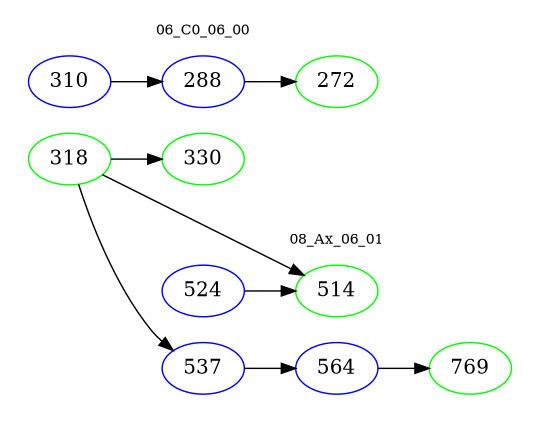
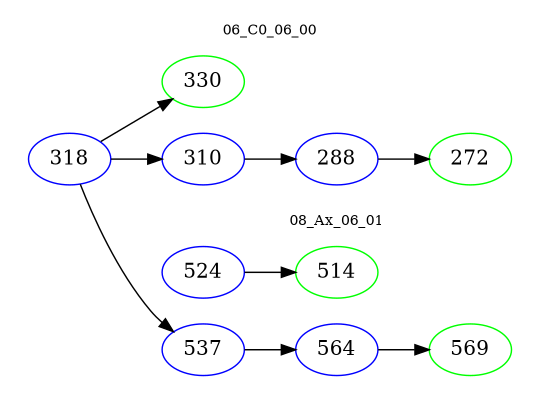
node "318": color green -> blue
edge "318" -> "514": now "318" -> "310"
node "769": label "769" -> "569"
